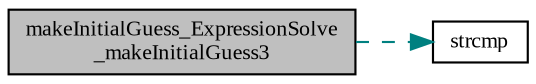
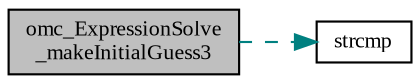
node "makeInitialGuess_ExpressionSolve _makeInitialGuess3": label "makeInitialGuess_ExpressionSolve _makeInitialGuess3" -> "omc_ExpressionSolve _makeInitialGuess3"
